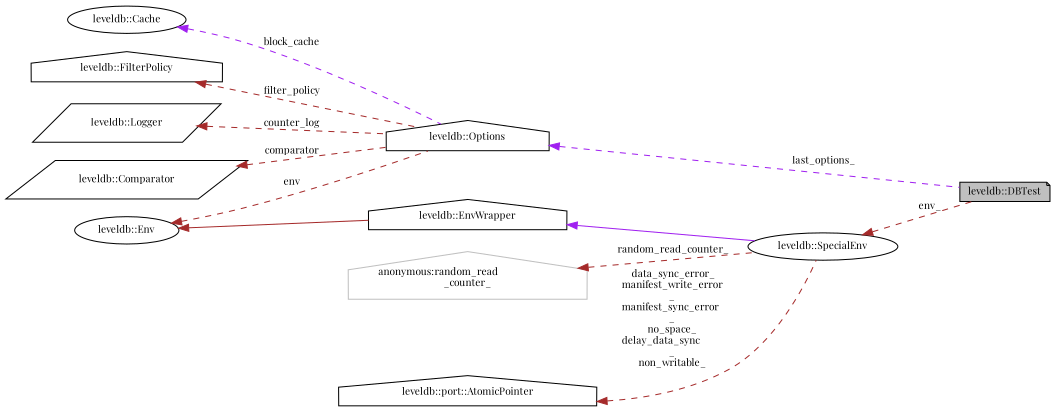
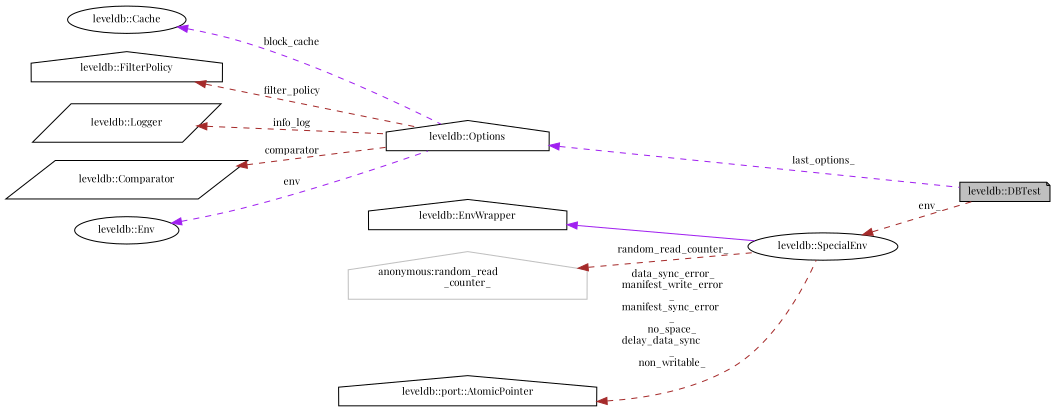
edge "leveldb::Options" -> "leveldb::Logger": label " counter_log" -> " info_log"
edge "leveldb::Options" -> "leveldb::Env": color brown -> purple
edge "leveldb::EnvWrapper" -> "leveldb::Env": removed
